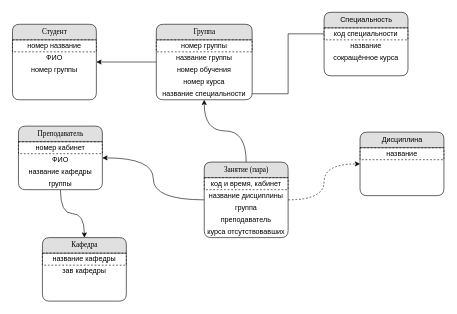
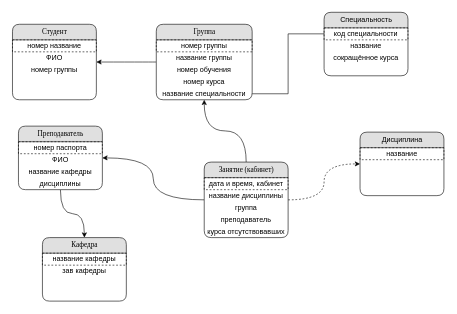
node "номер кабинет": label "номер кабинет" -> "номер паспорта"
node "Занятие (пара)": label "Занятие (пара)" -> "Занятие (кабинет)"
node "группы": label "группы" -> "дисциплины"
node "код и время, кабинет": label "код и время, кабинет" -> "дата и время, кабинет"
